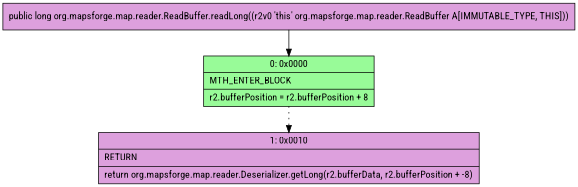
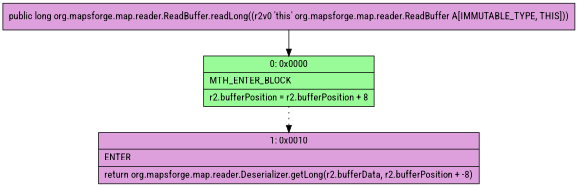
node "1: 0x0010": text "RETURN" -> "ENTER"
